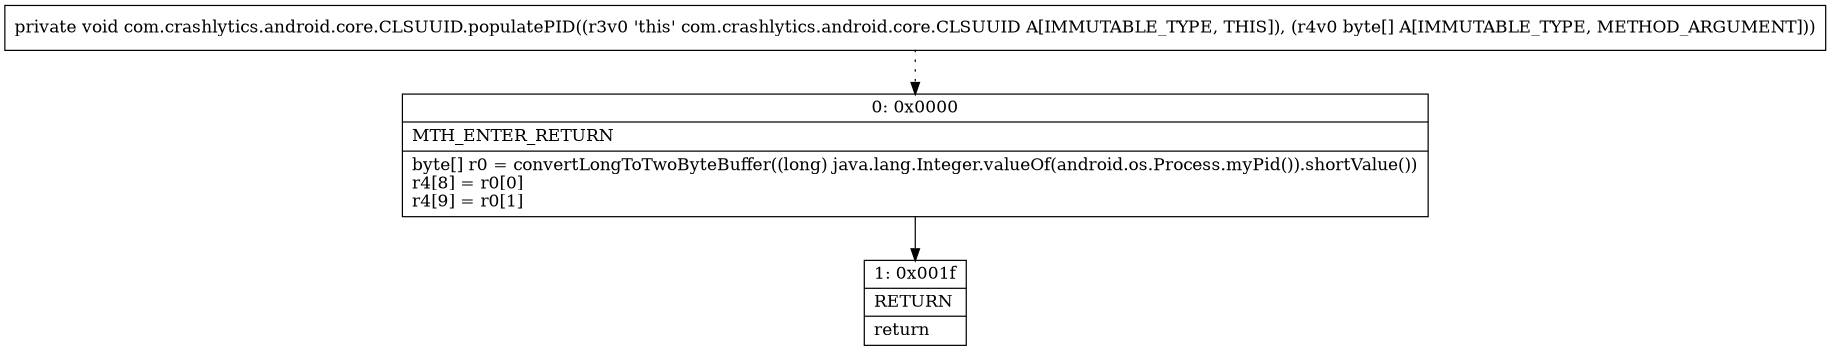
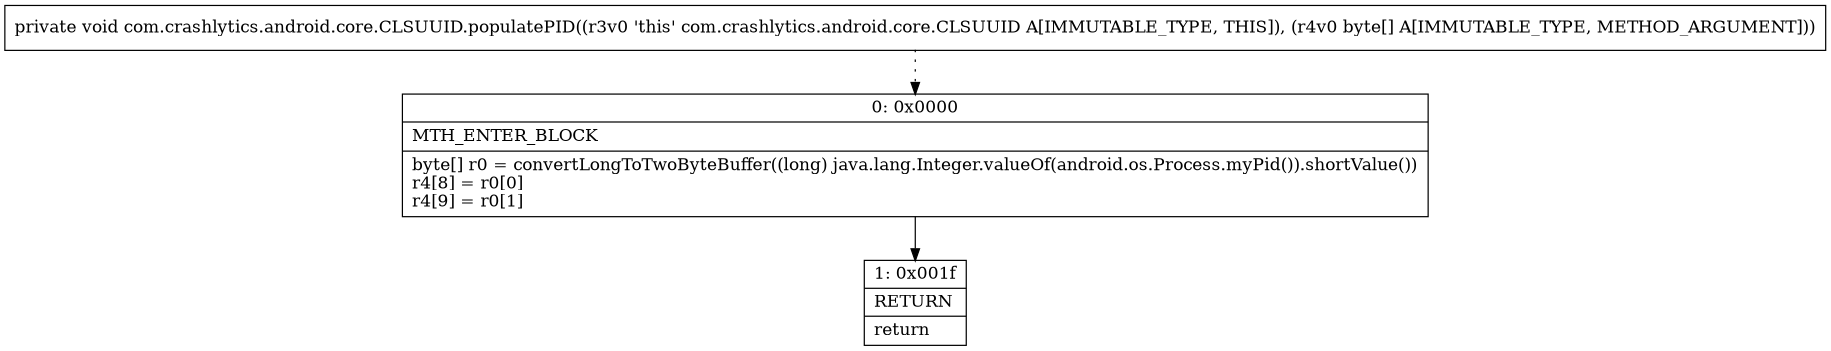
node "0: 0x0000": text "MTH_ENTER_RETURN" -> "MTH_ENTER_BLOCK"
